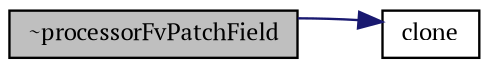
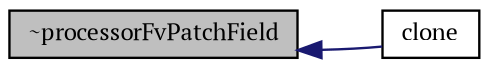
edge "~processorFvPatchField" -> "clone": reversed
